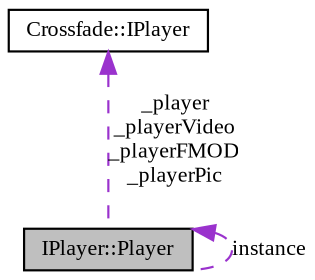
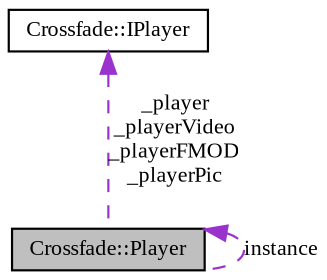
node "IPlayer::Player": label "IPlayer::Player" -> "Crossfade::Player"
